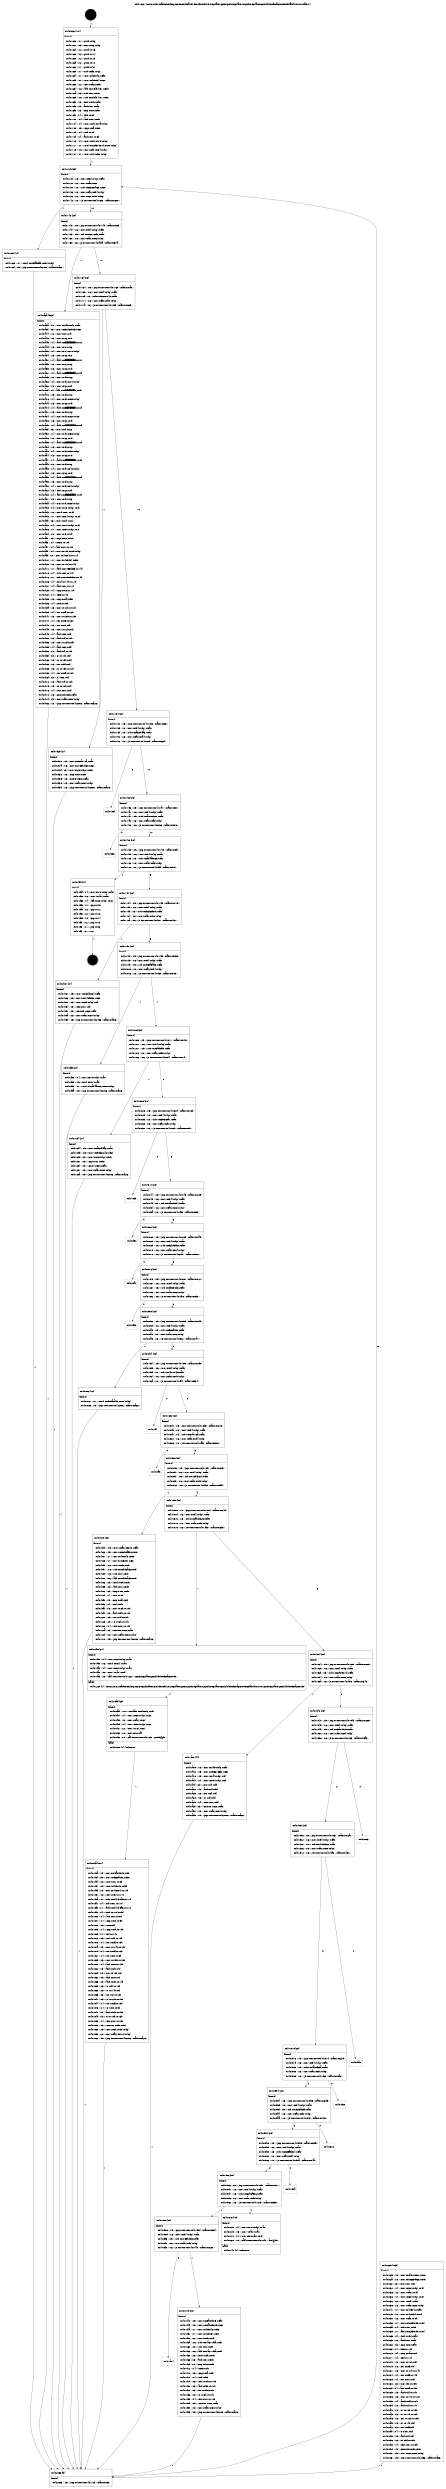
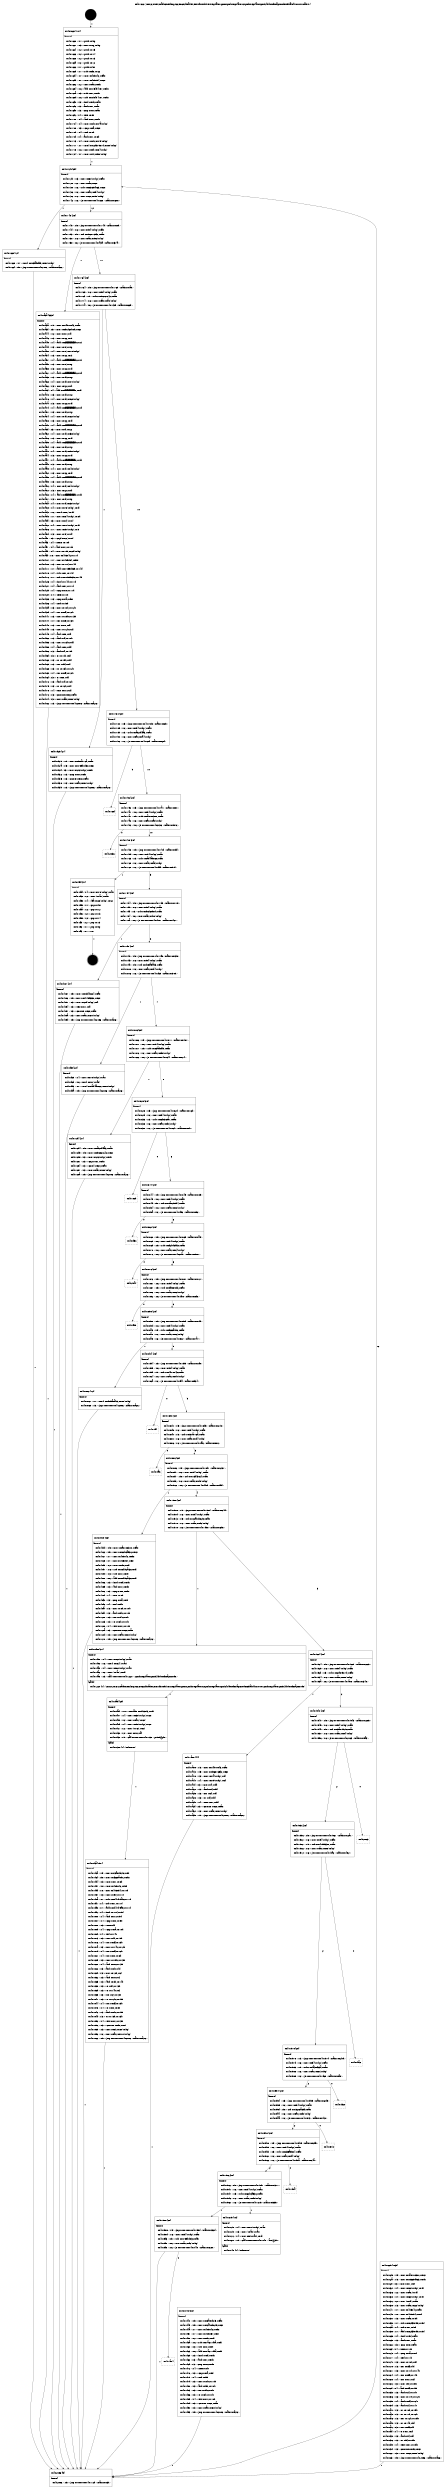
edge "0x4019e8 [28]" -> "0x401d40 [88]": now "0x4019e8 [28]" -> "0x4020e6 [5]"
